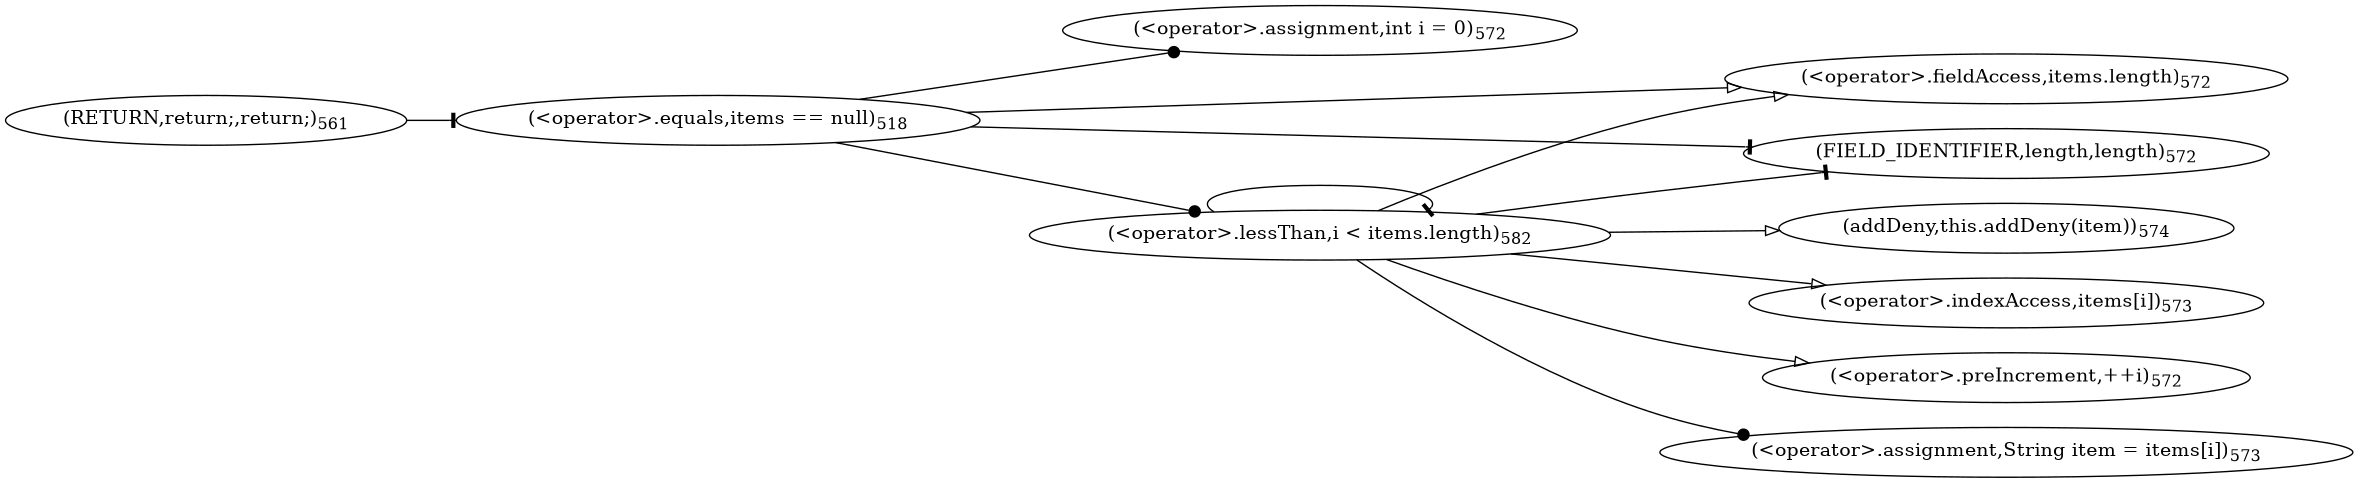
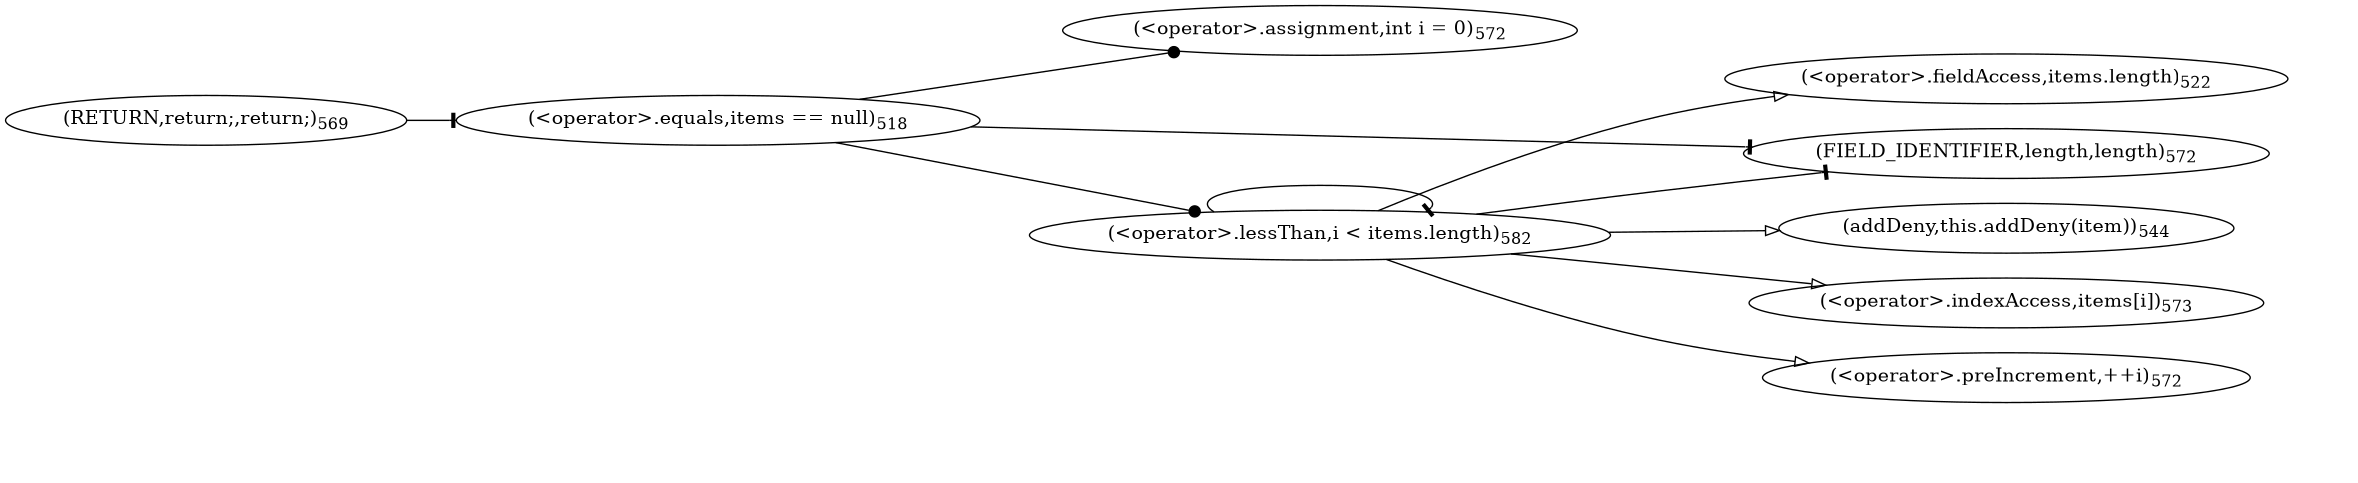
node "(<operator>.fieldAccess,items.length)": text "572" -> "522"
edge "(<operator>.equals,items == null)" -> "(<operator>.fieldAccess,items.length)": removed
node "(RETURN,return;,return;)": text "561" -> "569"
node "(addDeny,this.addDeny(item))": text "574" -> "544"
node "(<operator>.assignment,String item = items[i])": removed
